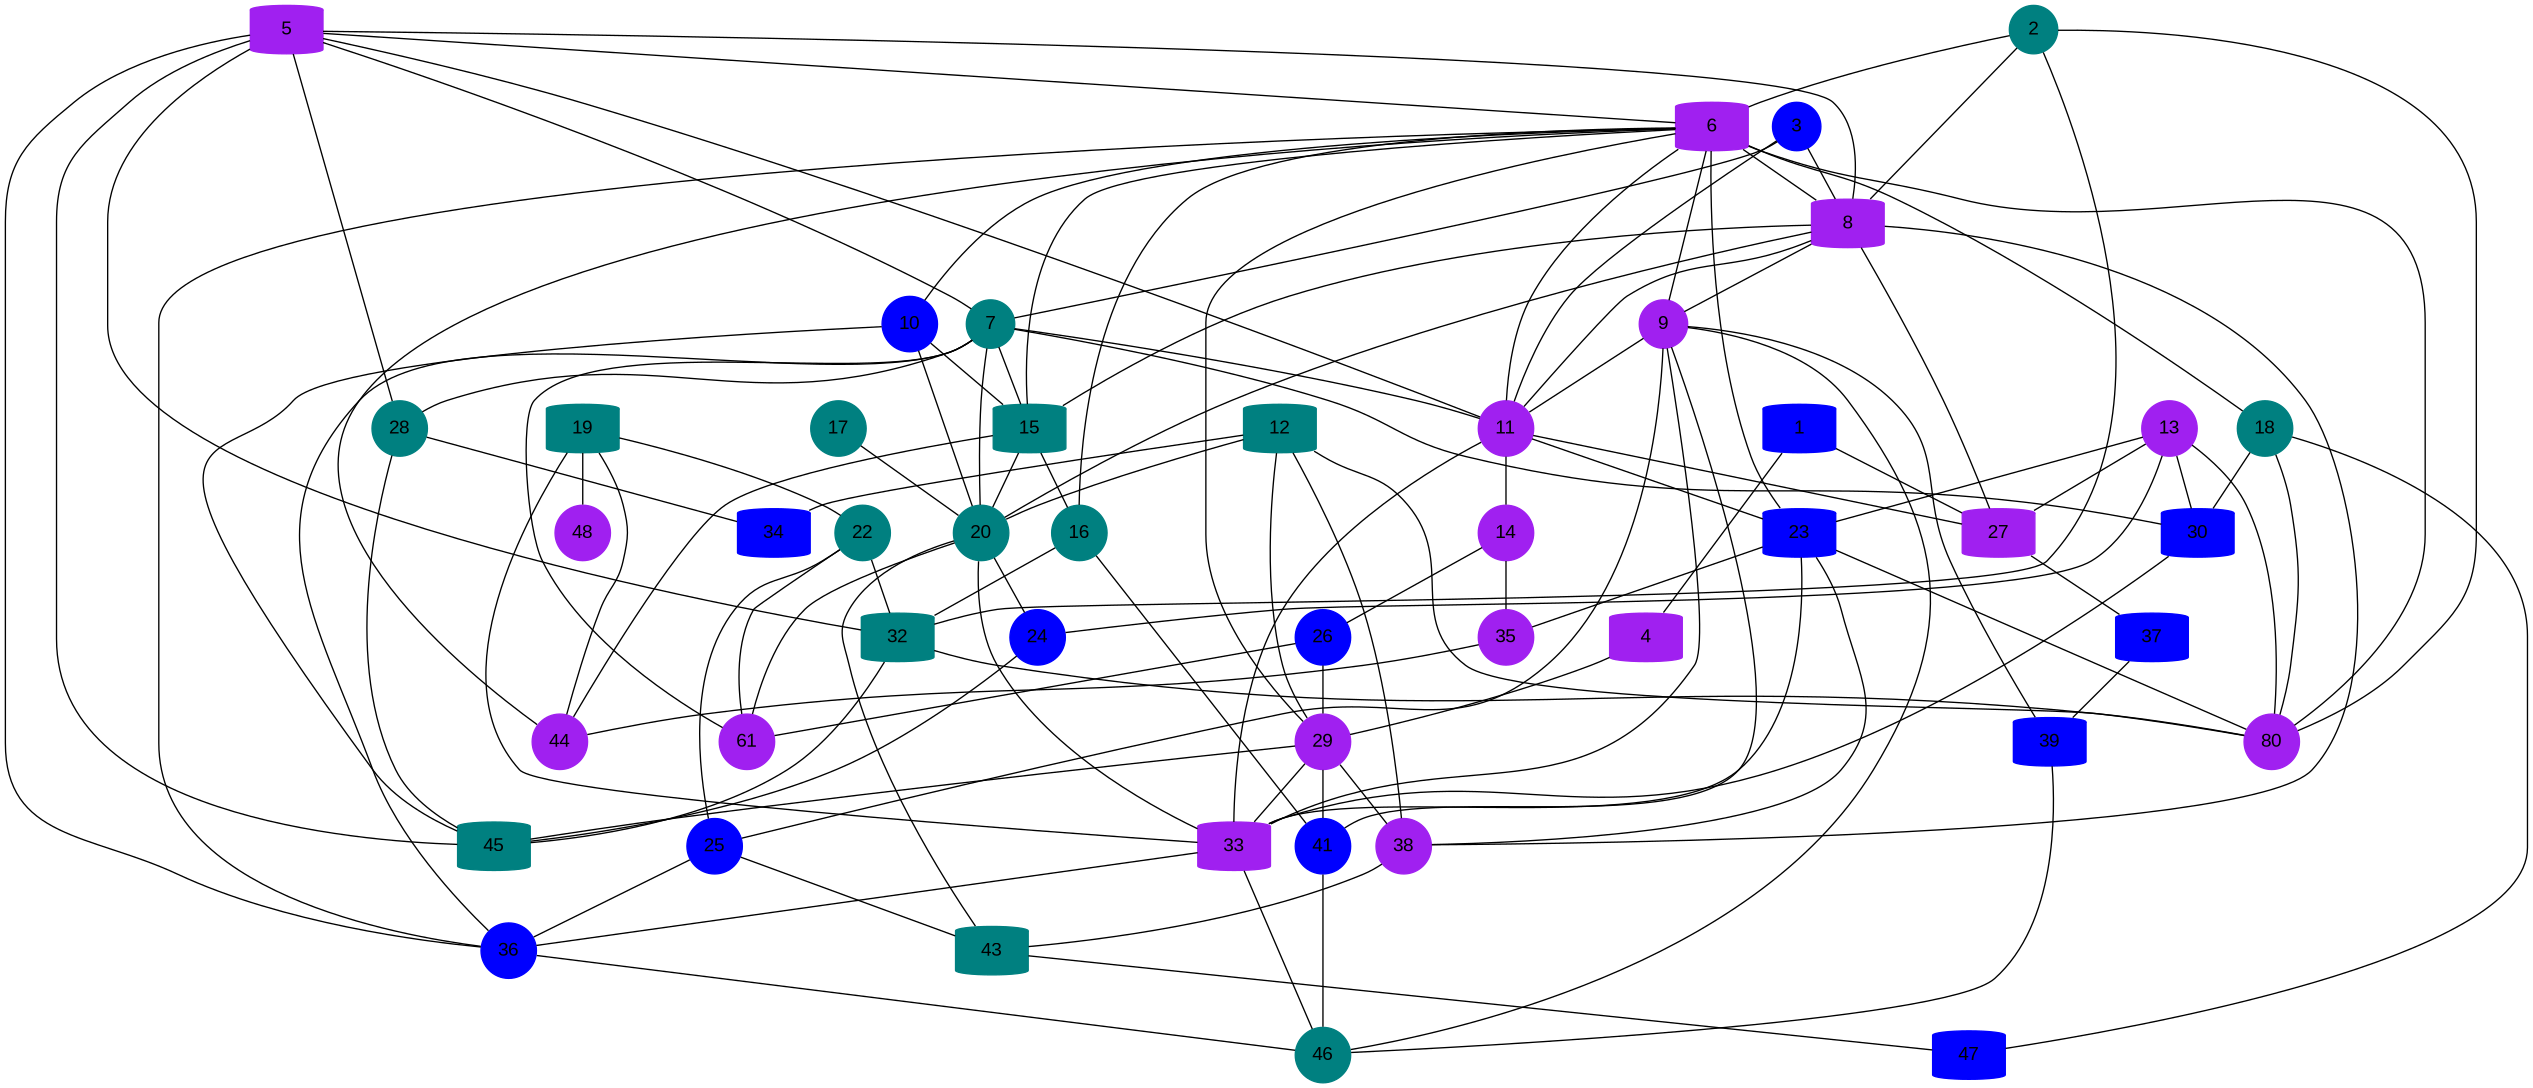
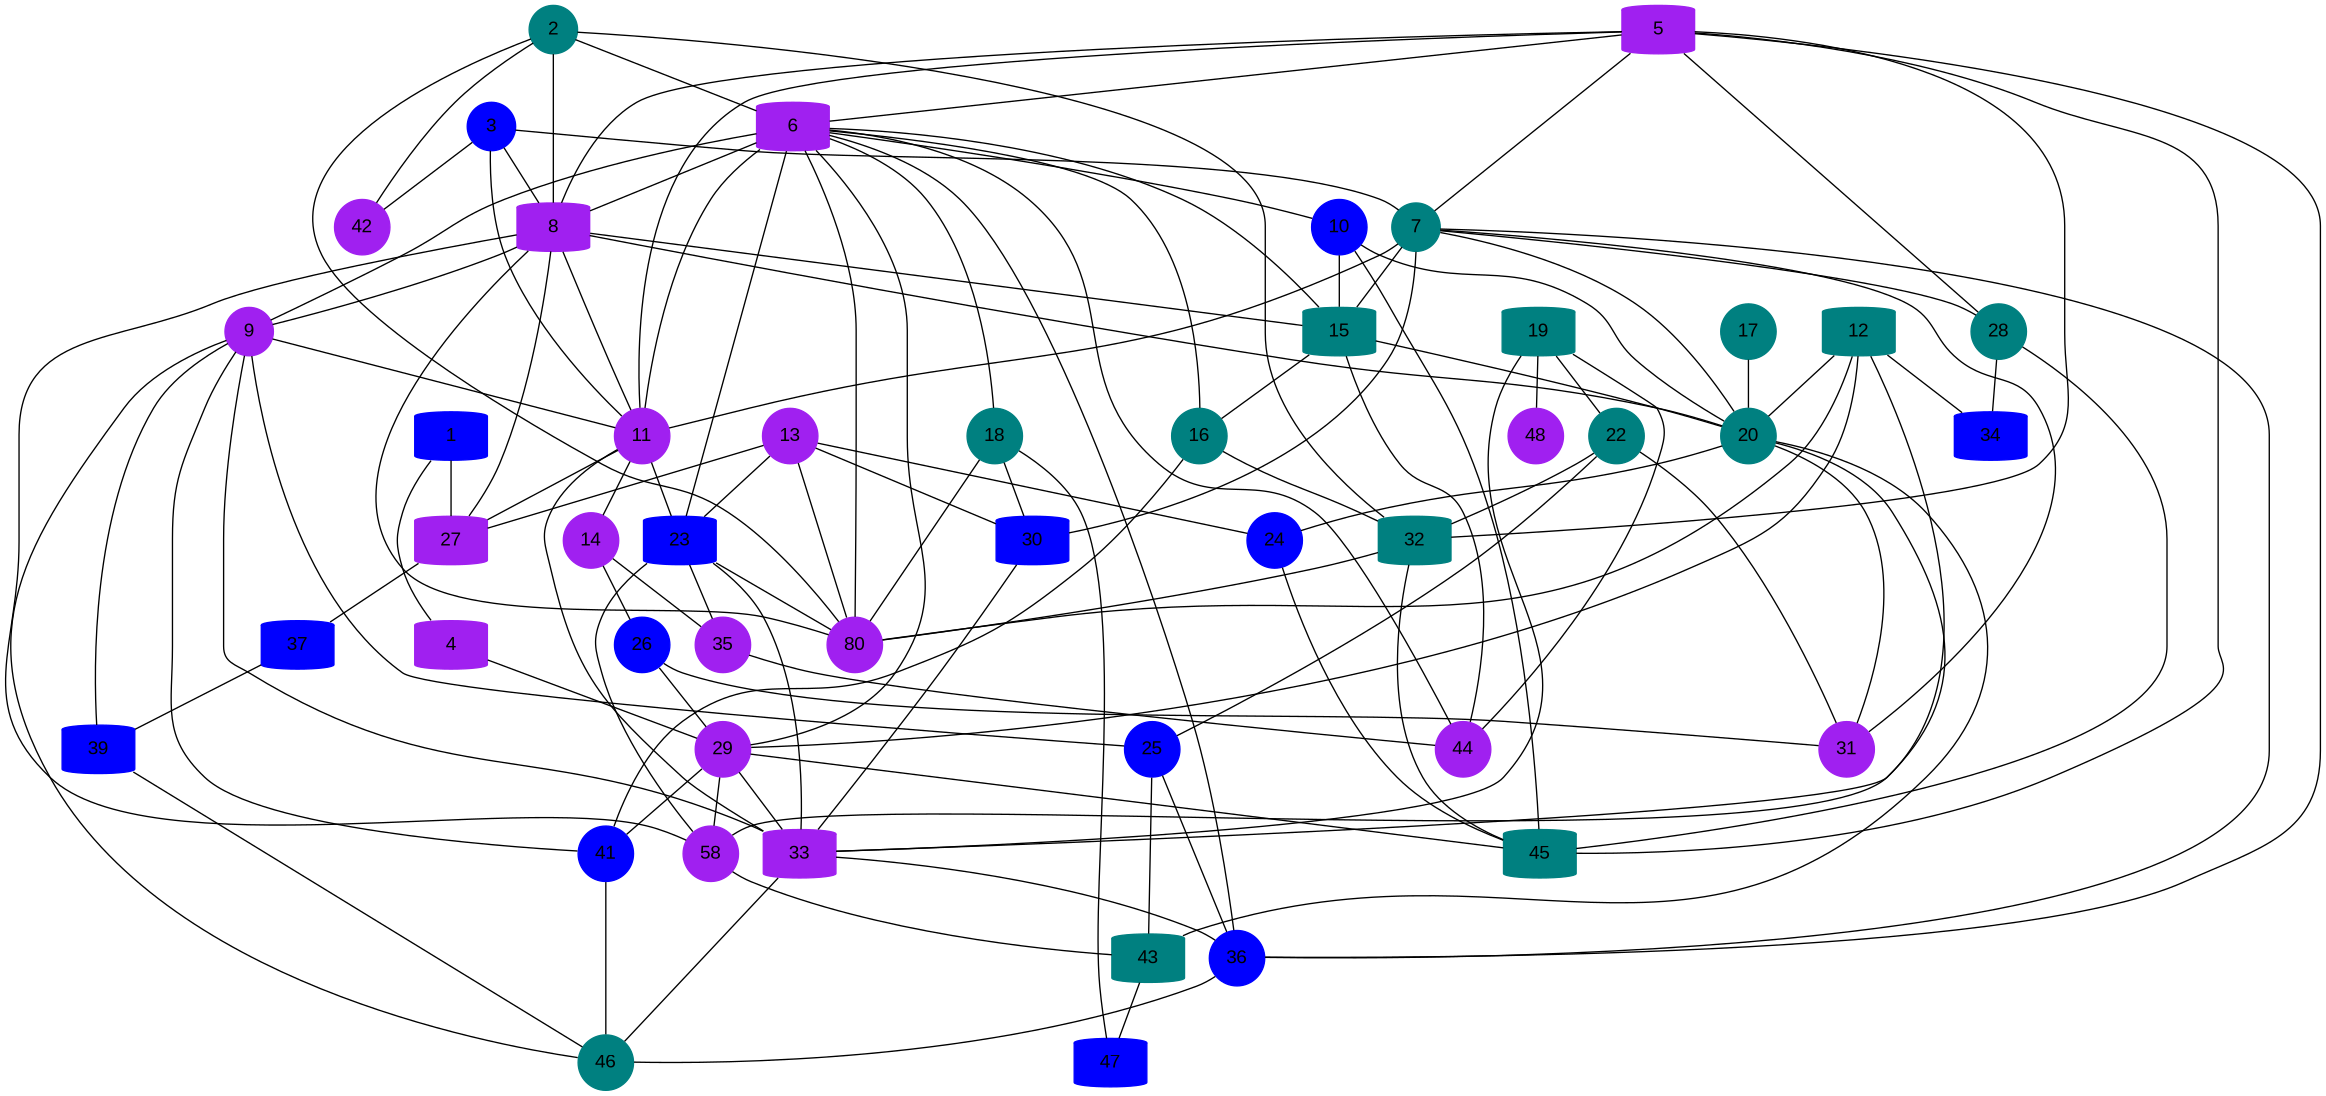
node "42": added
edge "8" -- "80": added
node "61": label "61" -> "31"
node "38": label "38" -> "58"
